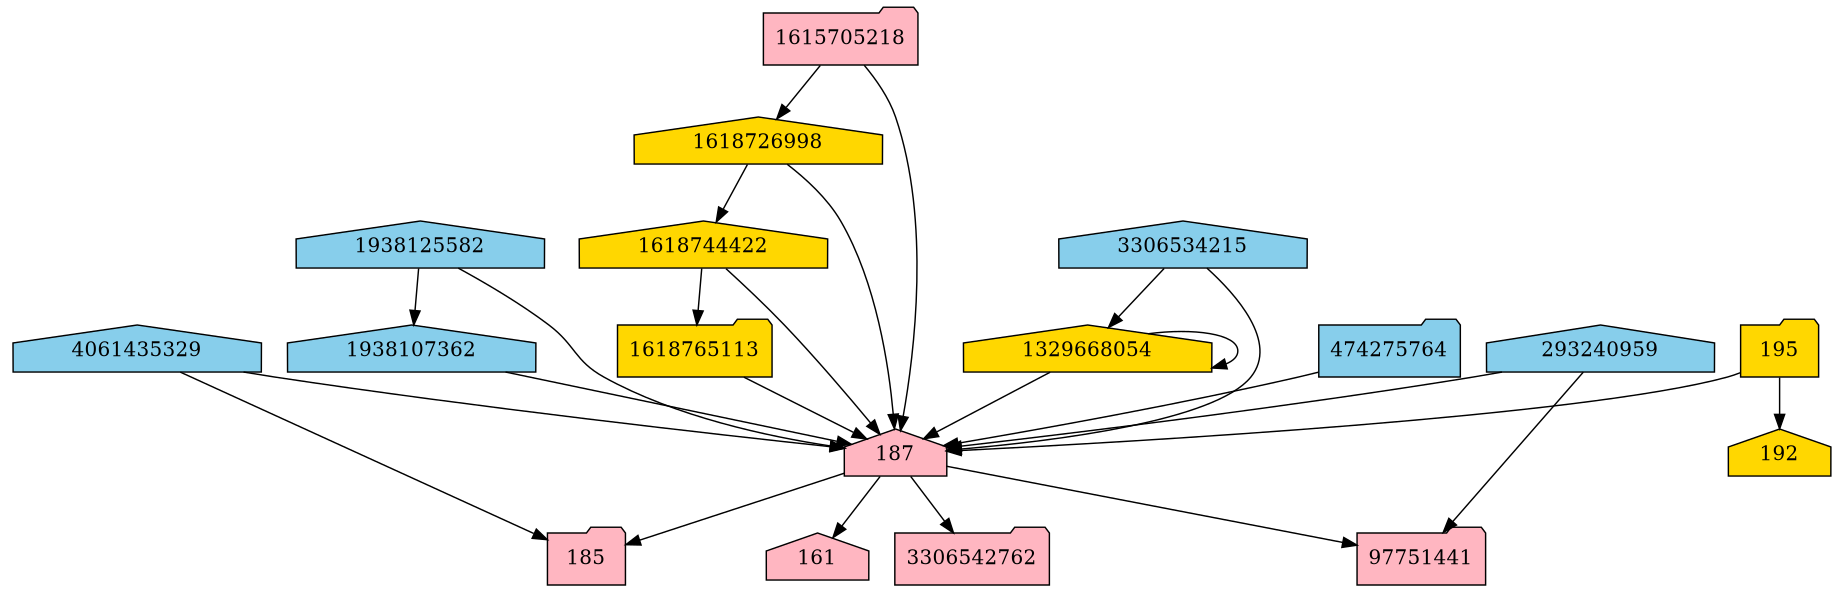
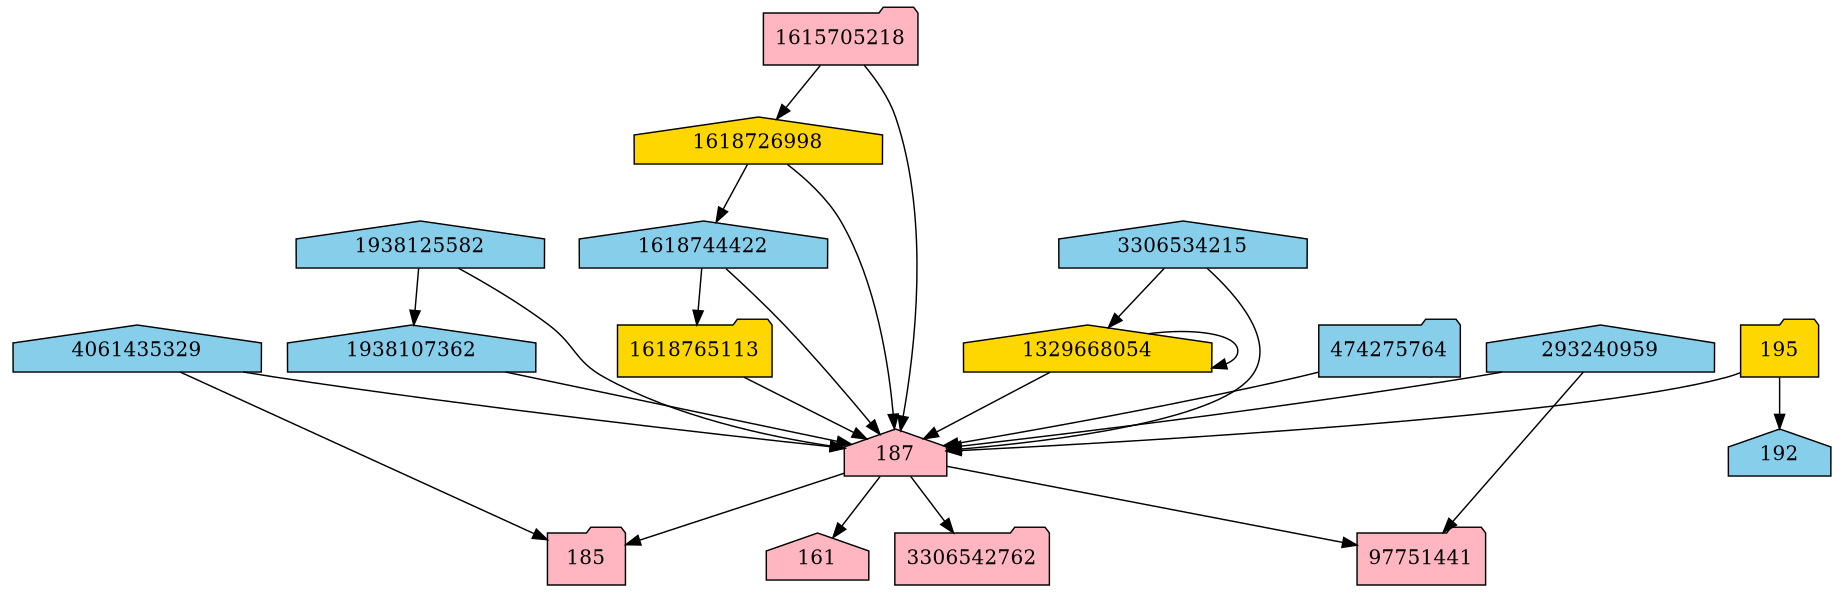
node "1618744422": fillcolor gold -> skyblue
node "192": fillcolor gold -> skyblue
